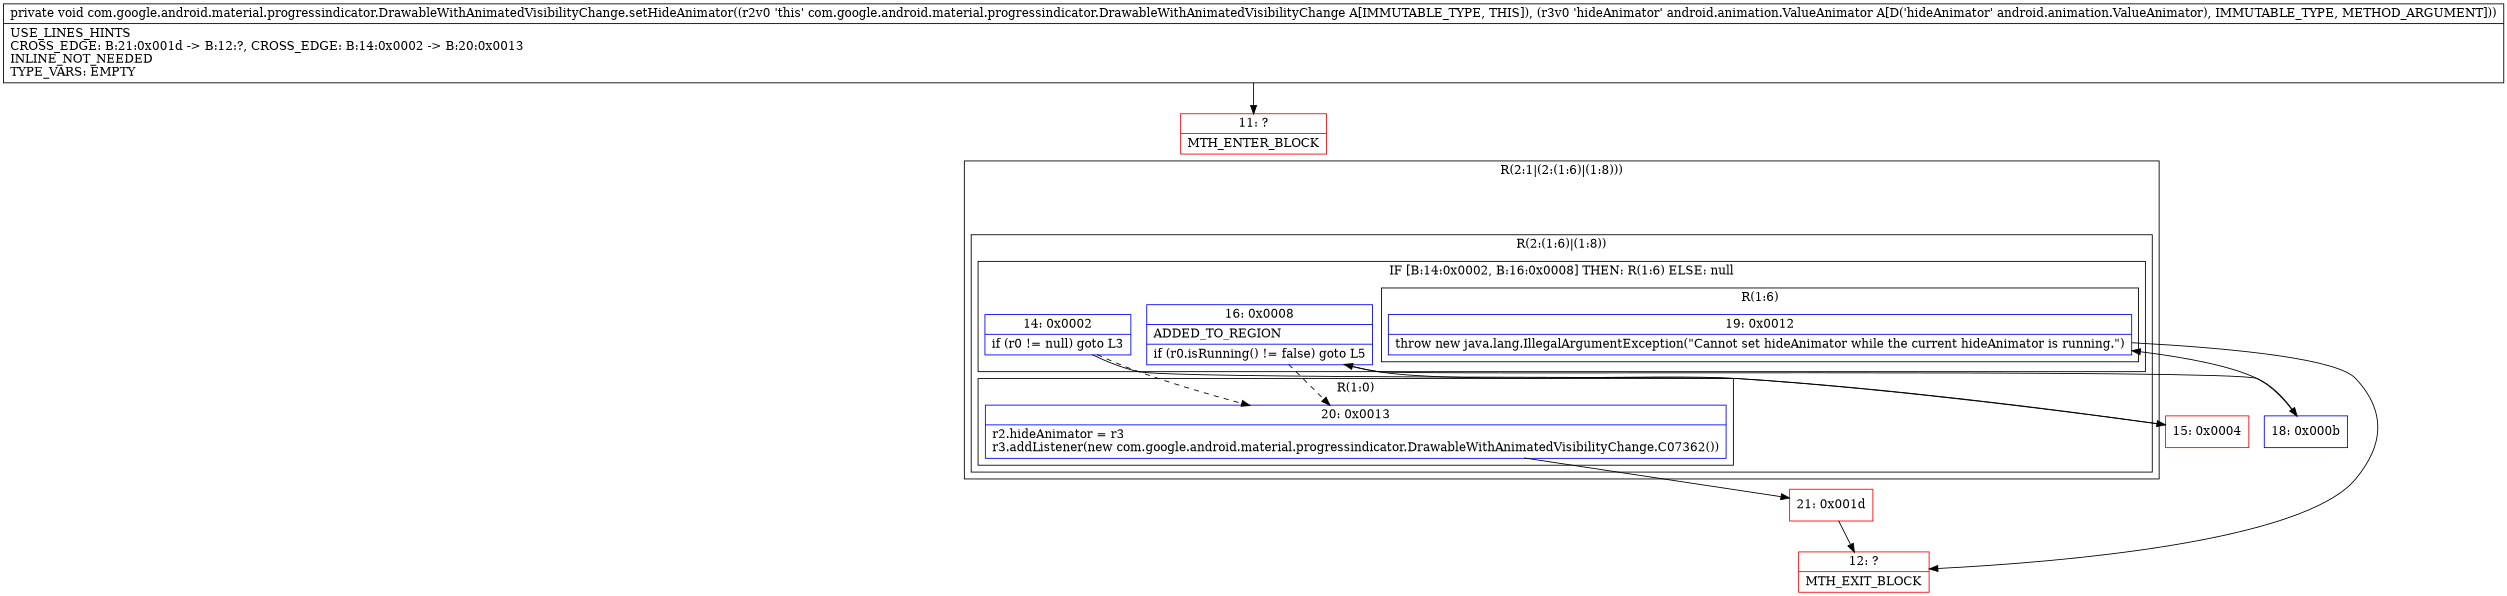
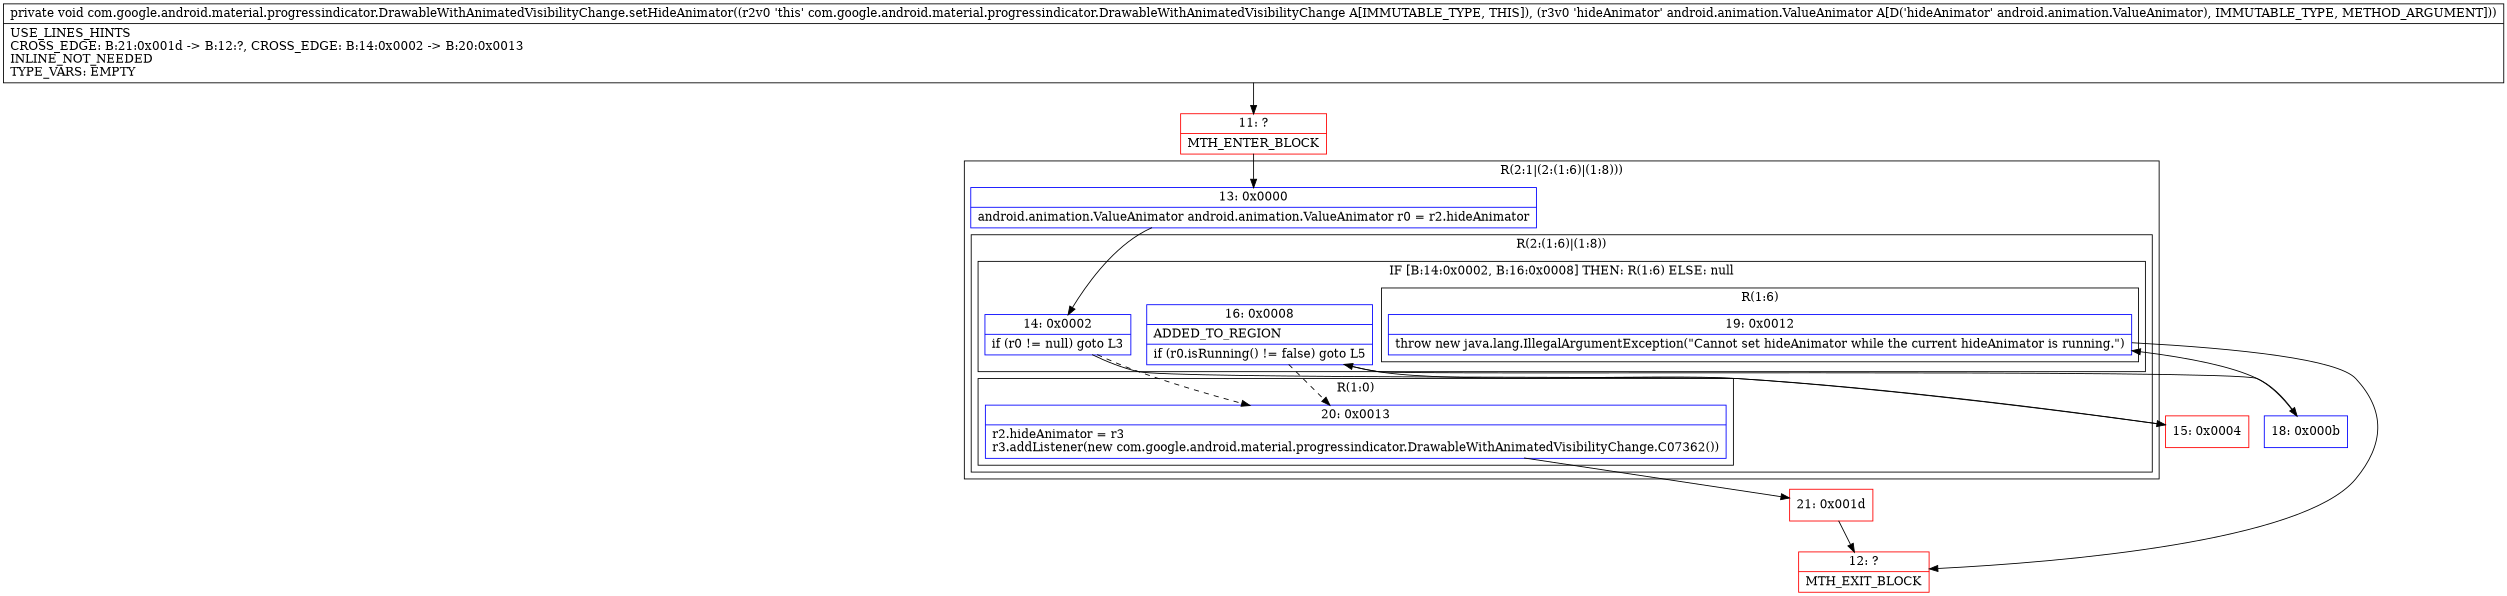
node "13: 0x0000": added
